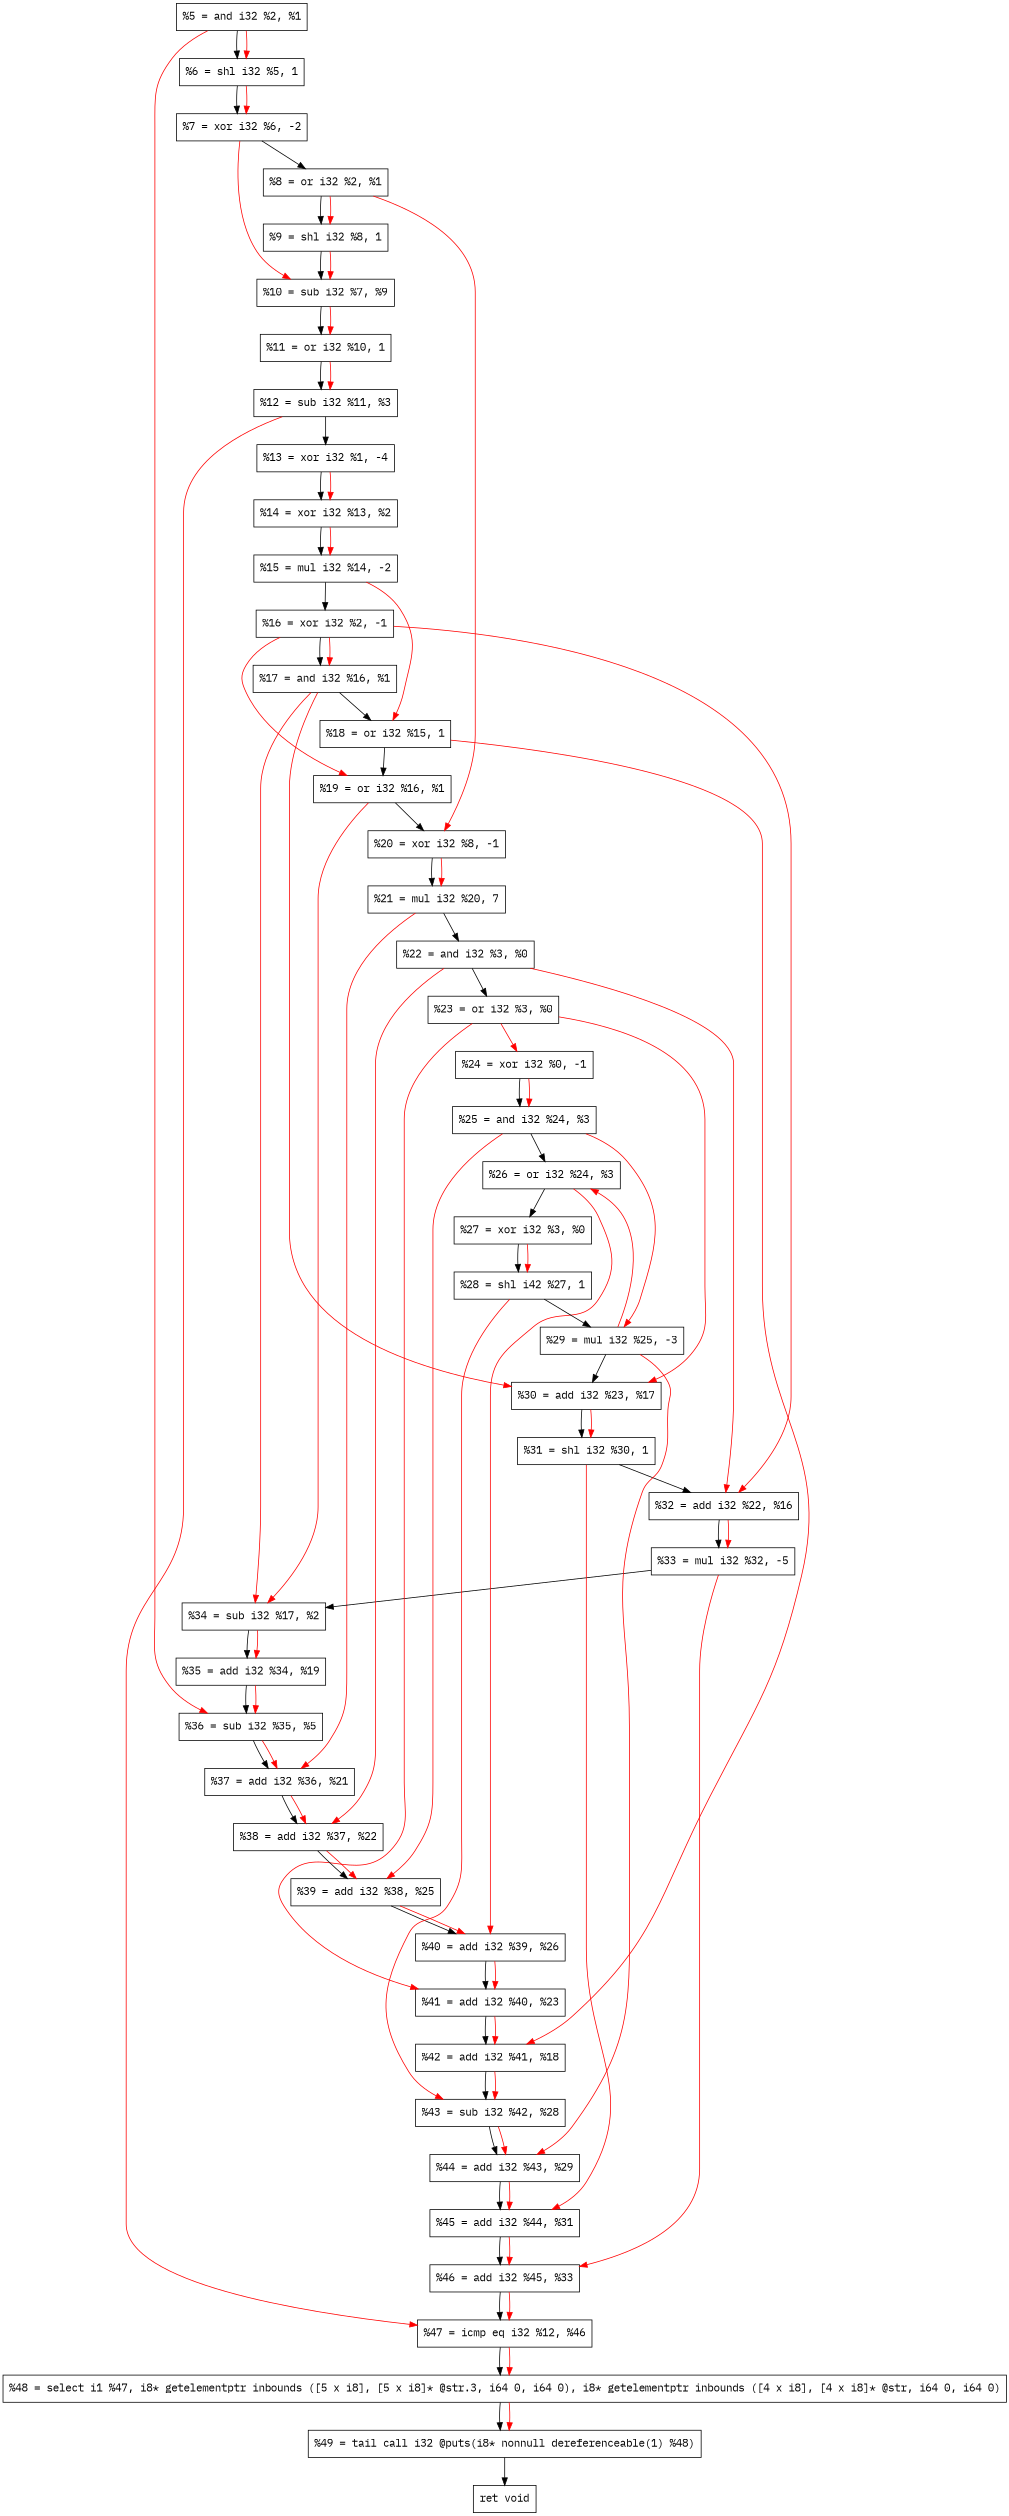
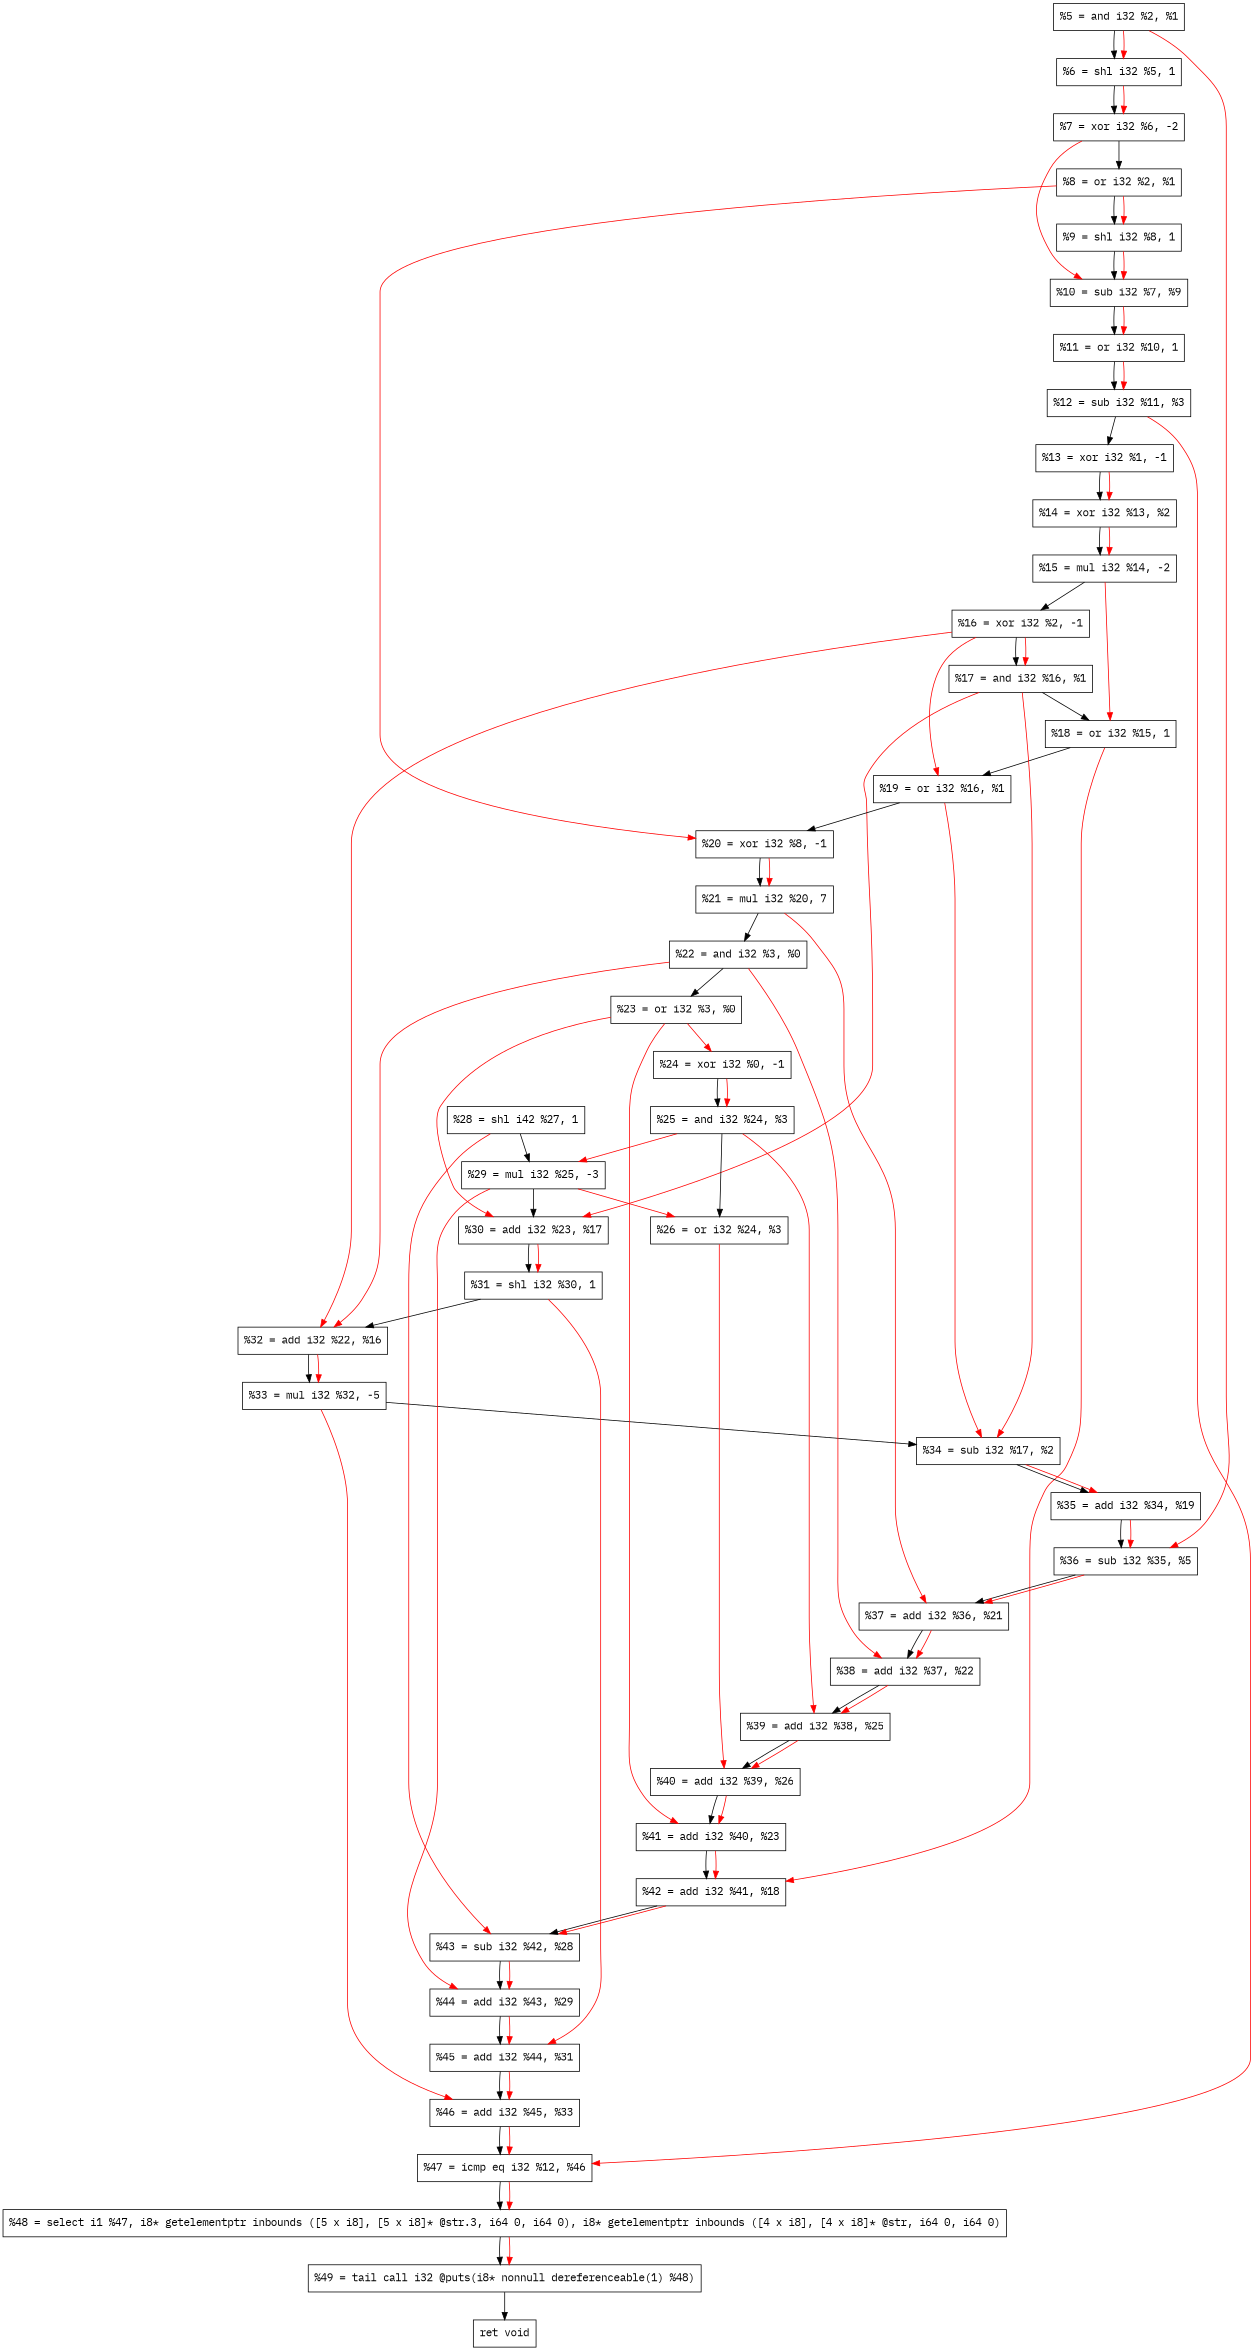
node "%13 = xor i32 %1, -4": label "%13 = xor i32 %1, -4" -> "%13 = xor i32 %1, -1"
node "%27 = xor i32 %3, %0": removed
